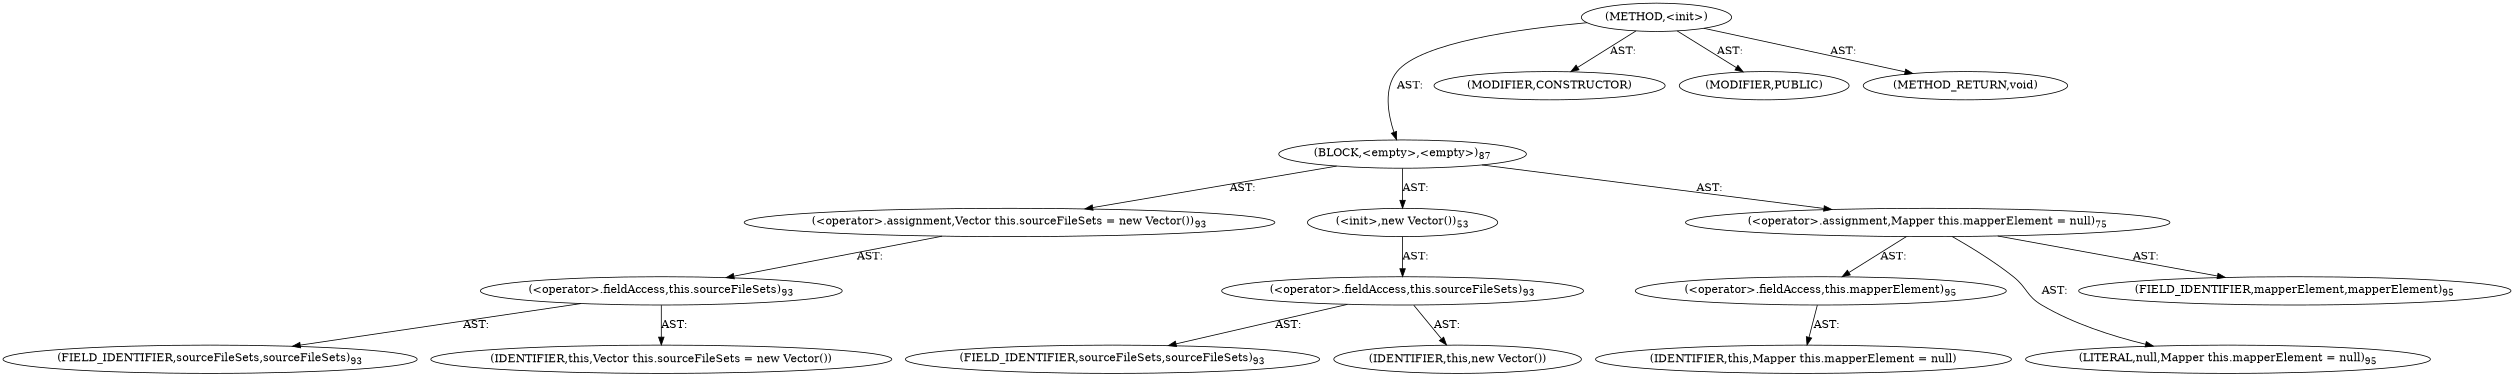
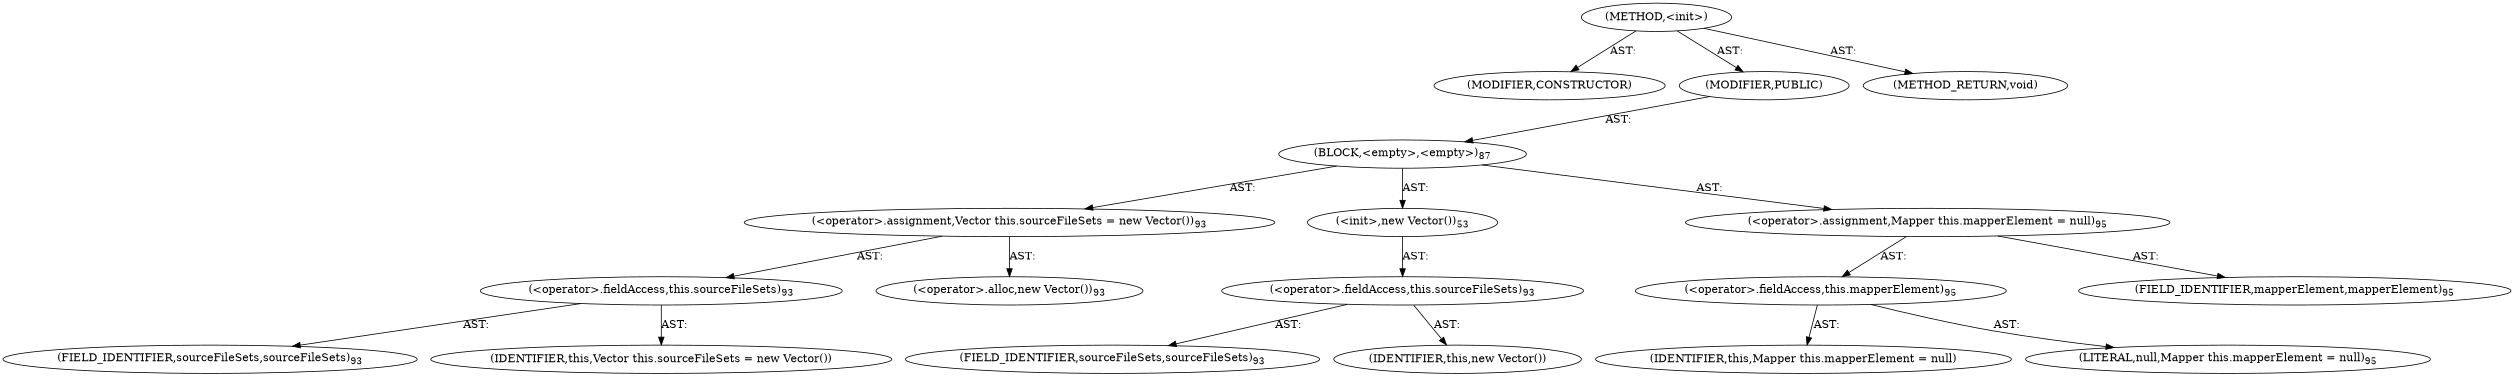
edge "(METHOD,<init>)" -> "(BLOCK,<empty>,<empty>)": now "(MODIFIER,PUBLIC)" -> "(BLOCK,<empty>,<empty>)"
node "(<operator>.assignment,Mapper this.mapperElement = null)": text "75" -> "95"
node "(<operator>.alloc,new Vector())": added
edge "(<operator>.assignment,Mapper this.mapperElement = null)" -> "(LITERAL,null,Mapper this.mapperElement = null)": now "(<operator>.fieldAccess,this.mapperElement)" -> "(LITERAL,null,Mapper this.mapperElement = null)"
